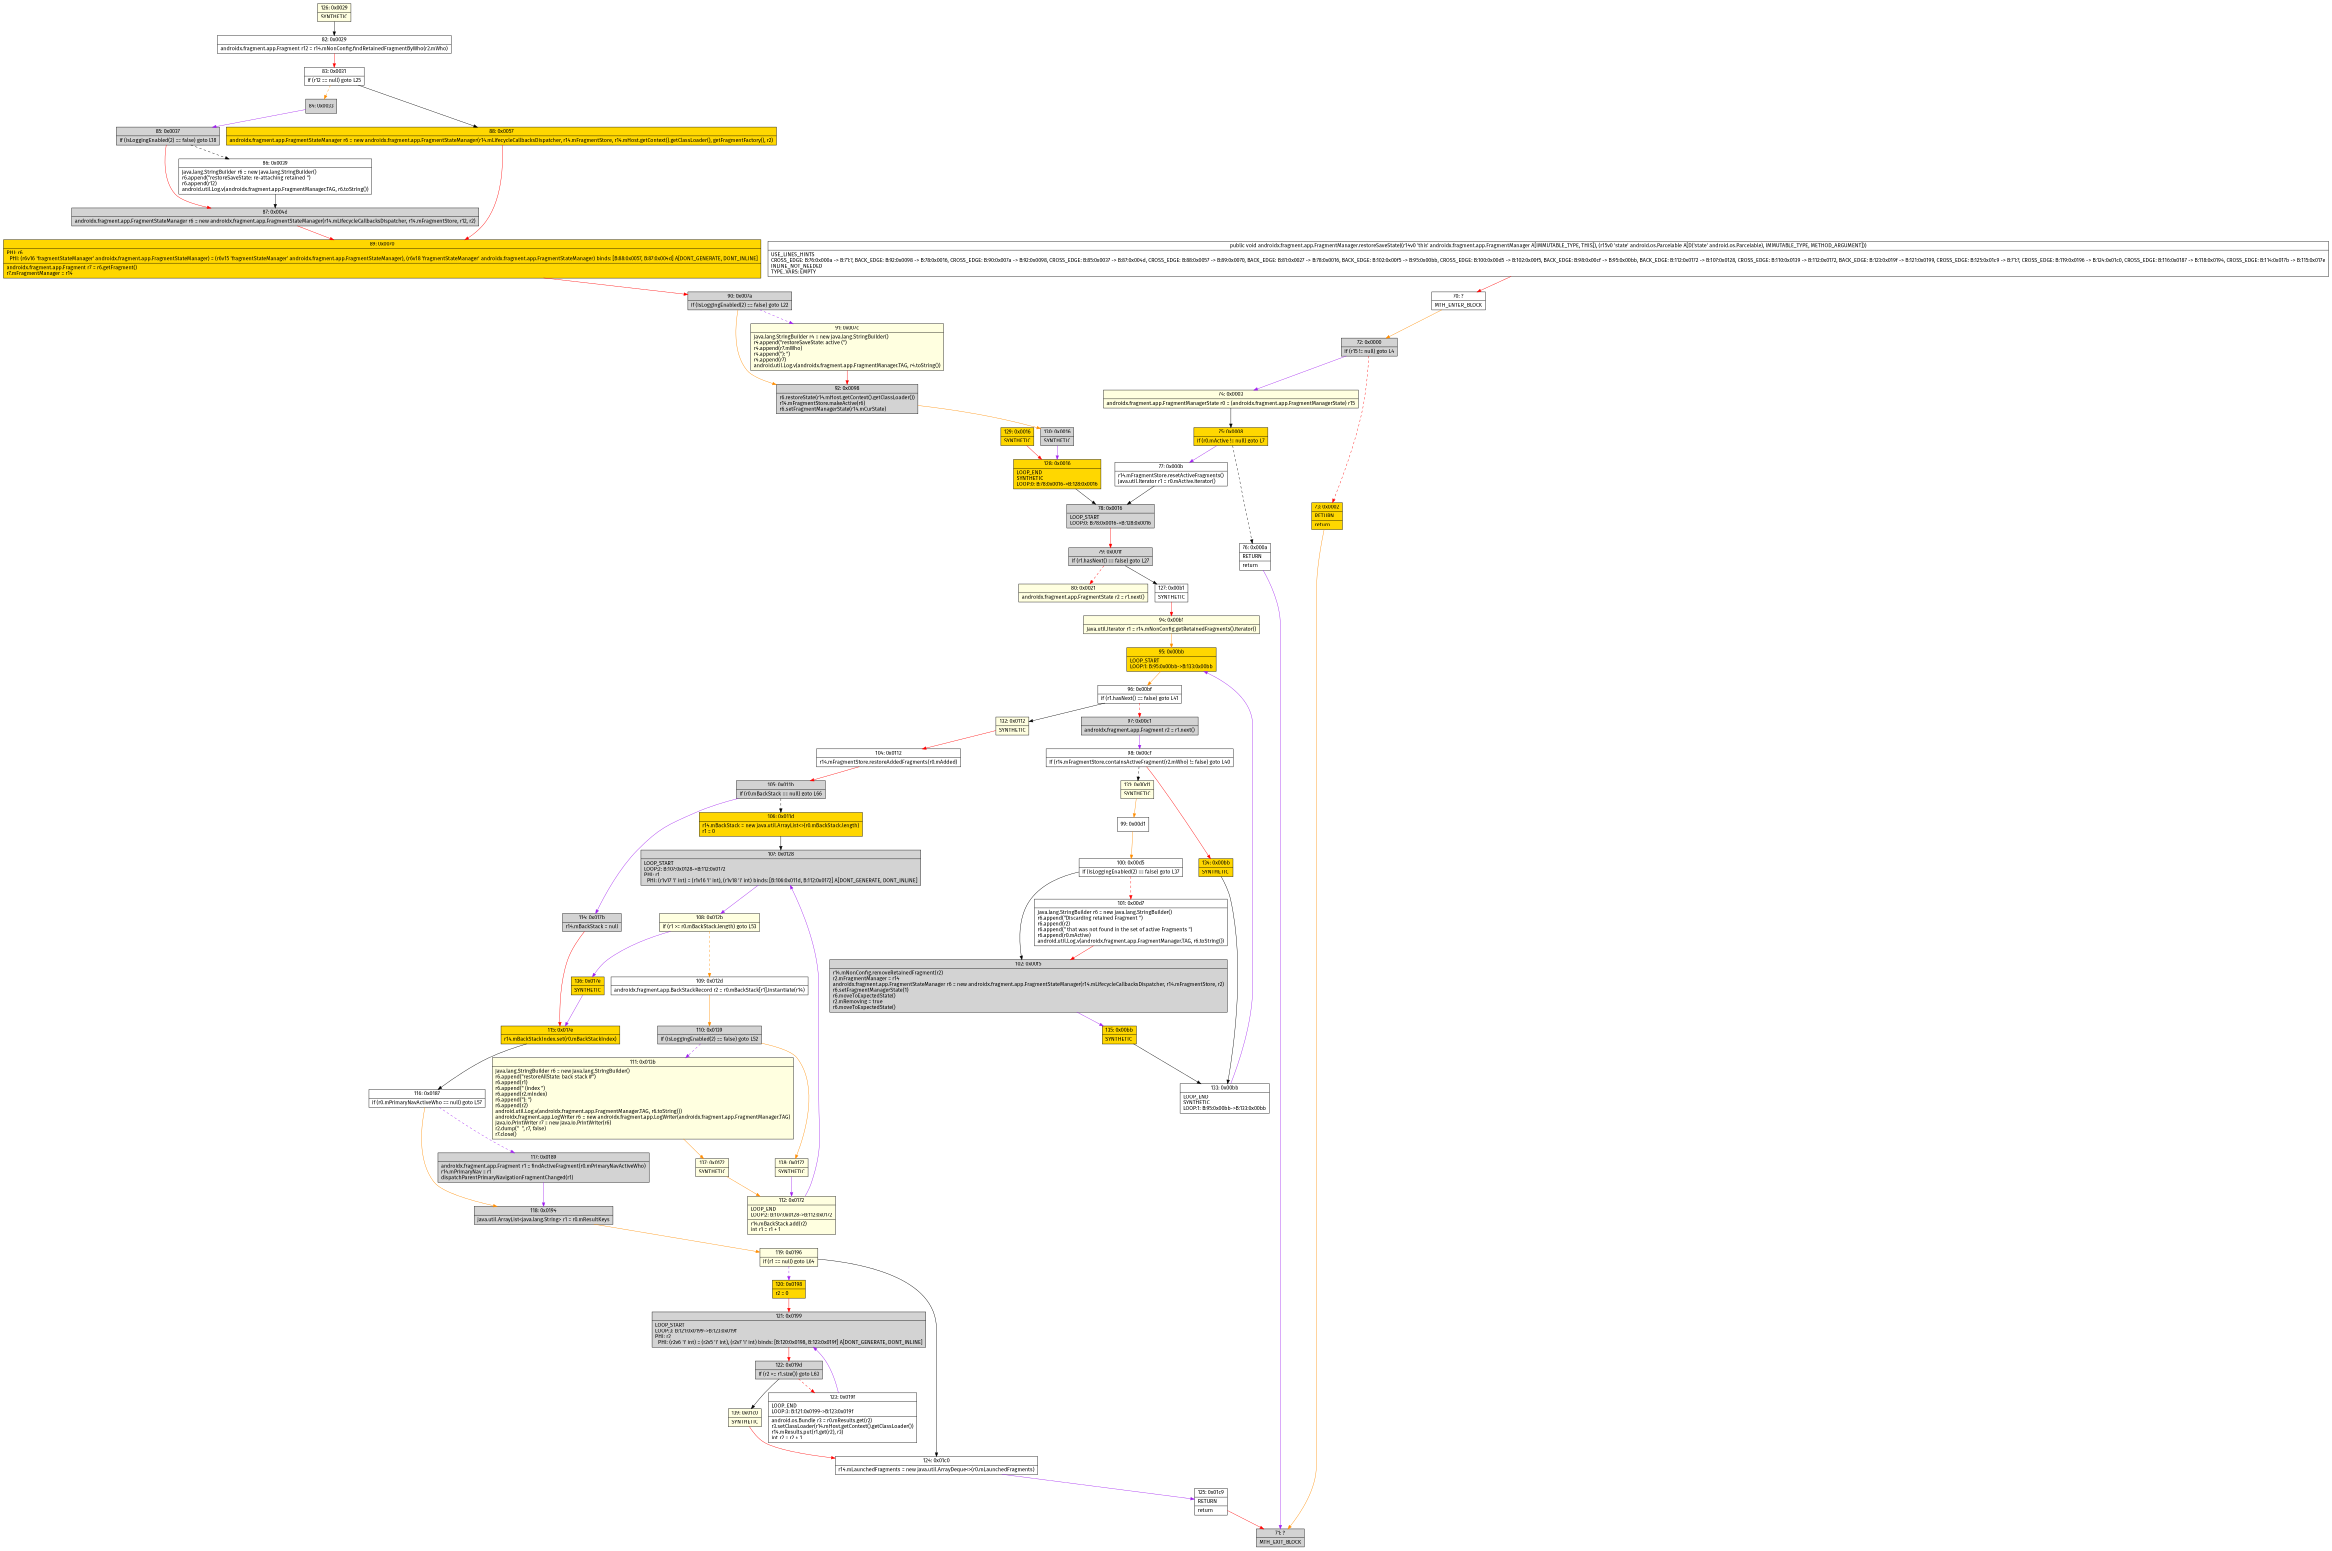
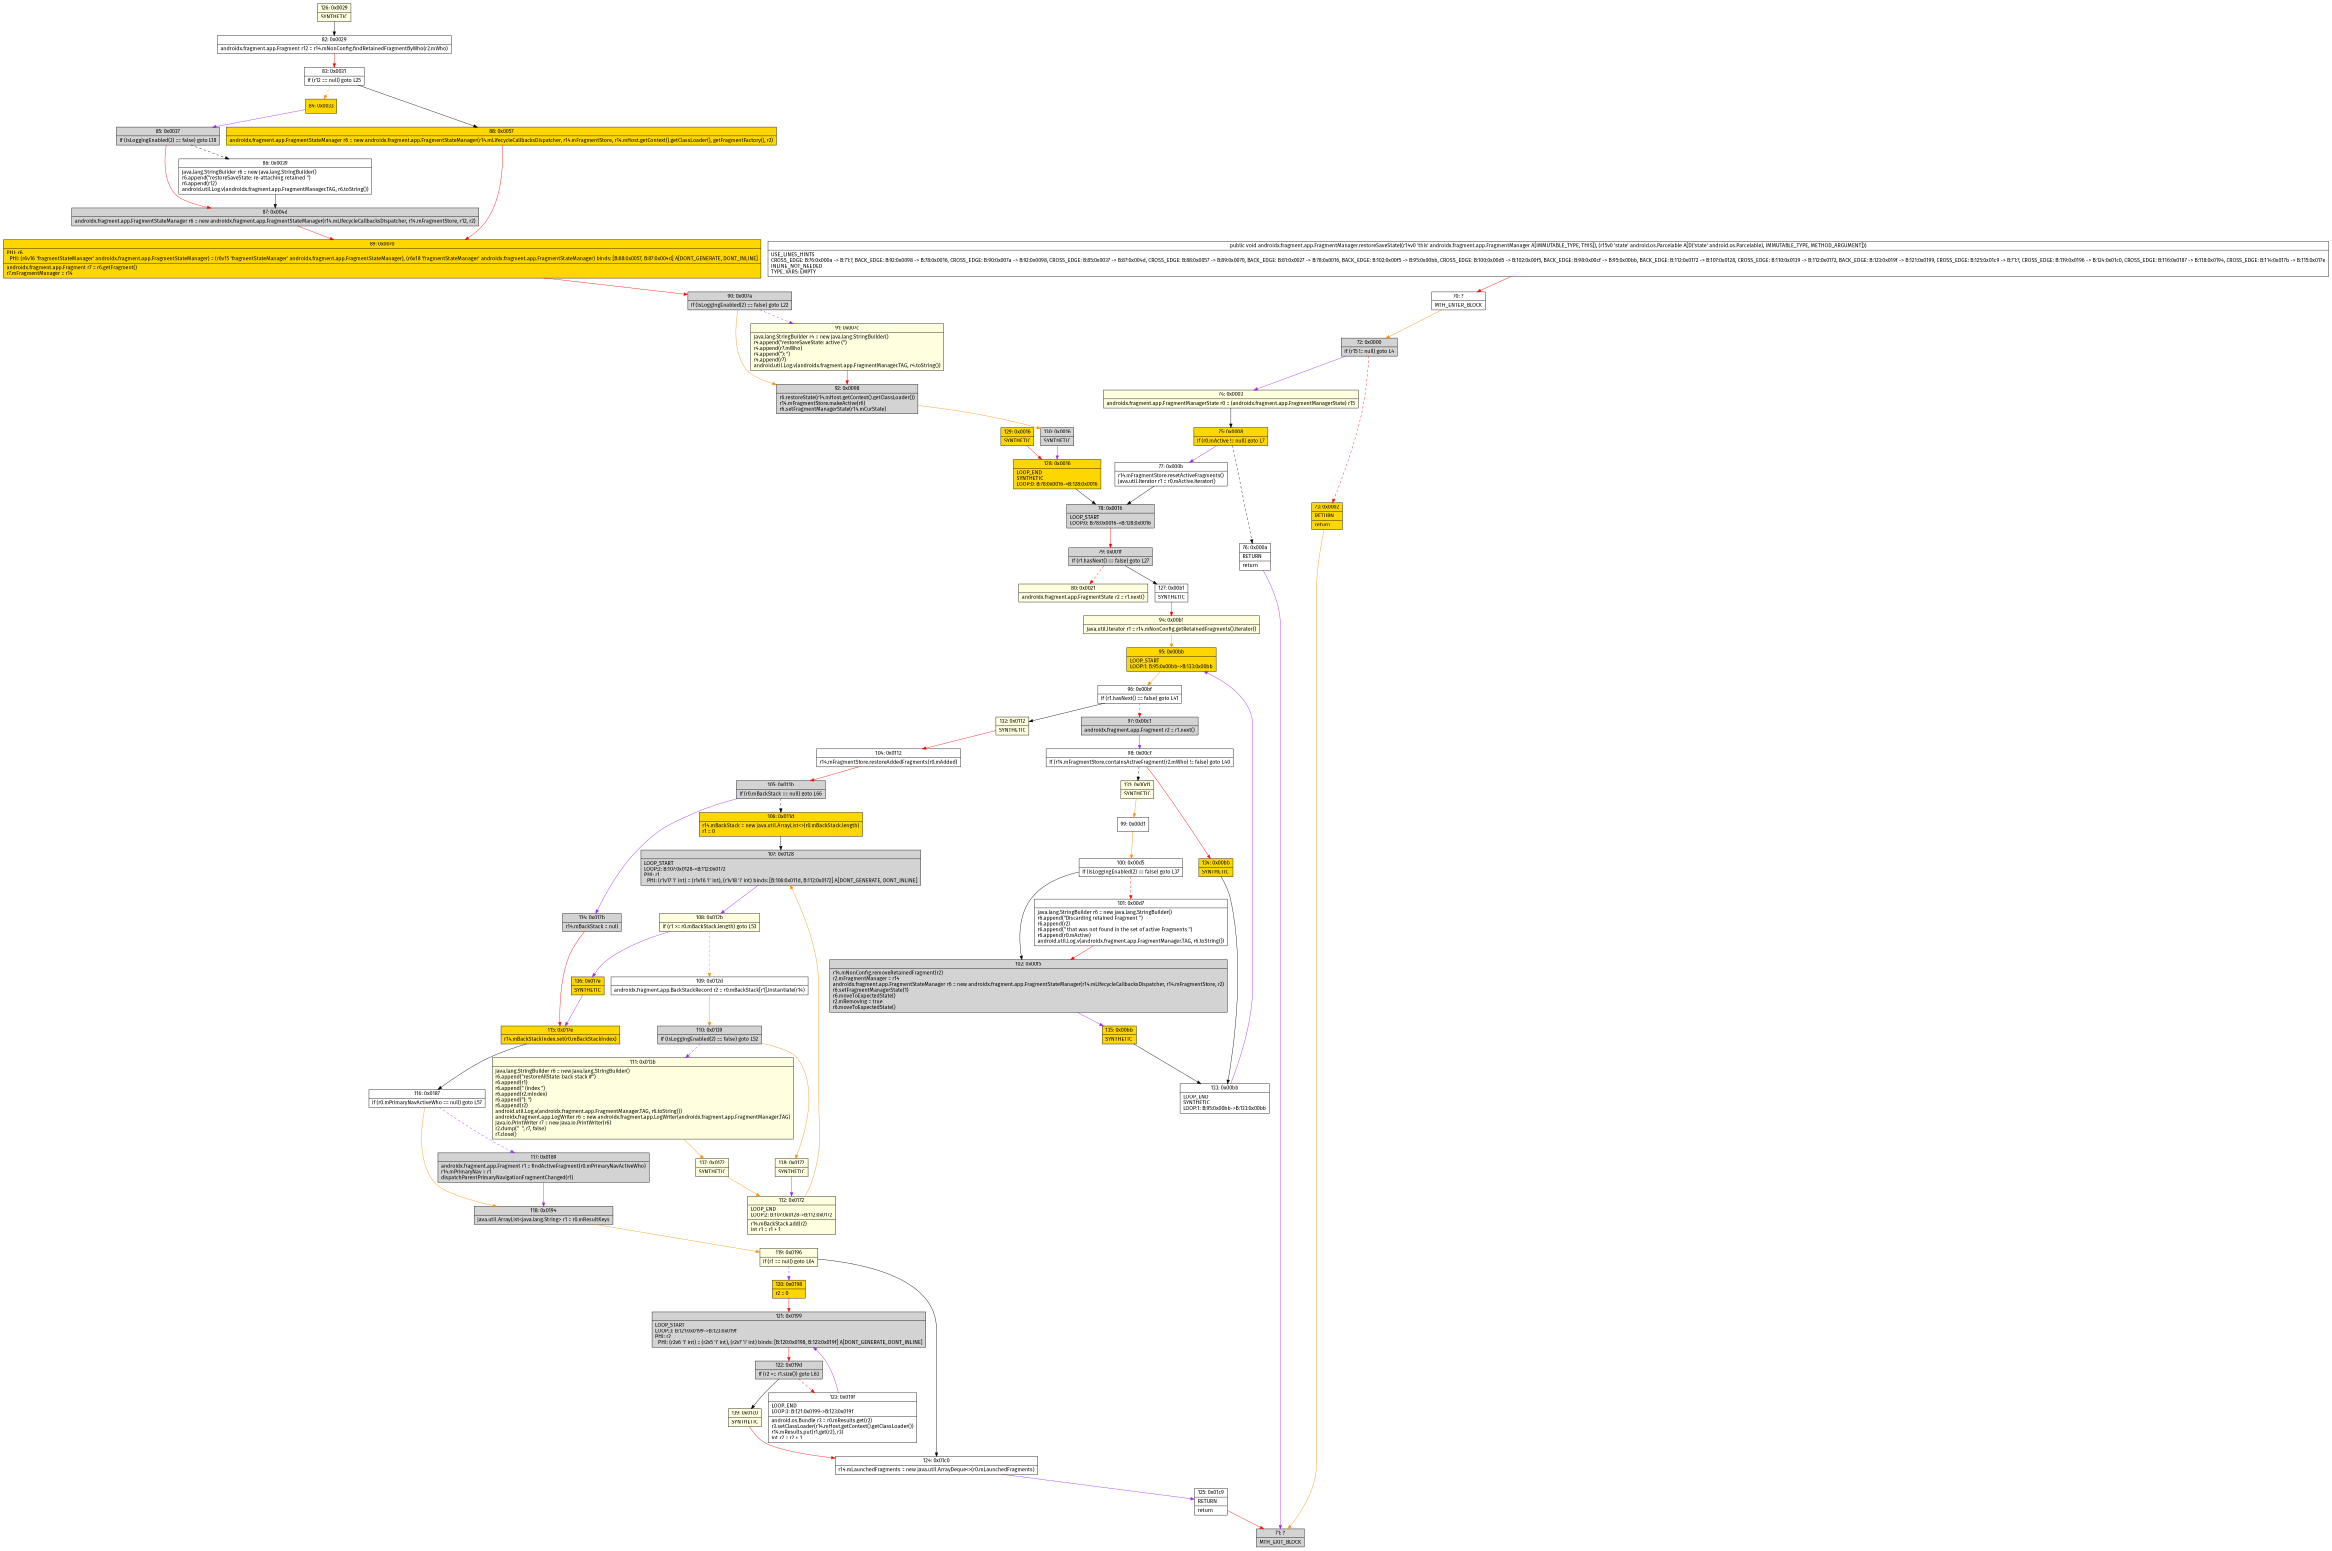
node "84: 0x0033": fillcolor lightgrey -> gold
edge "112: 0x0172" -> "107: 0x0128": color purple -> darkorange
